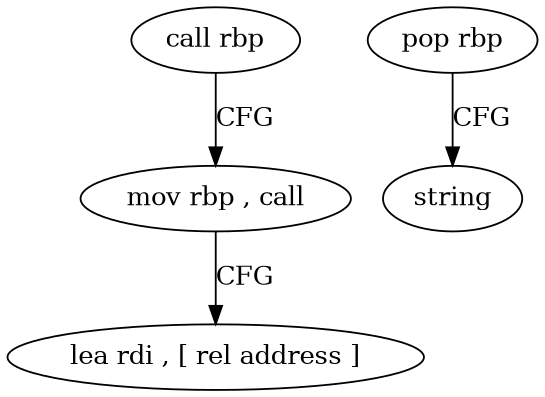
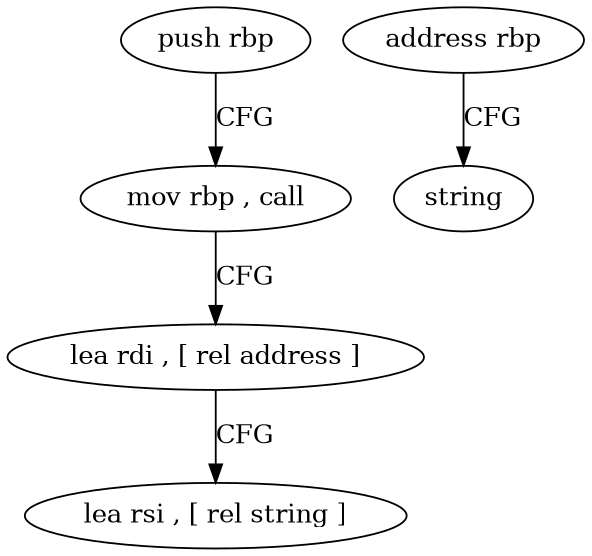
node "call rbp": label "call rbp" -> "push rbp"
node "pop rbp": label "pop rbp" -> "address rbp"
node "lea rsi , [ rel string ]": added
